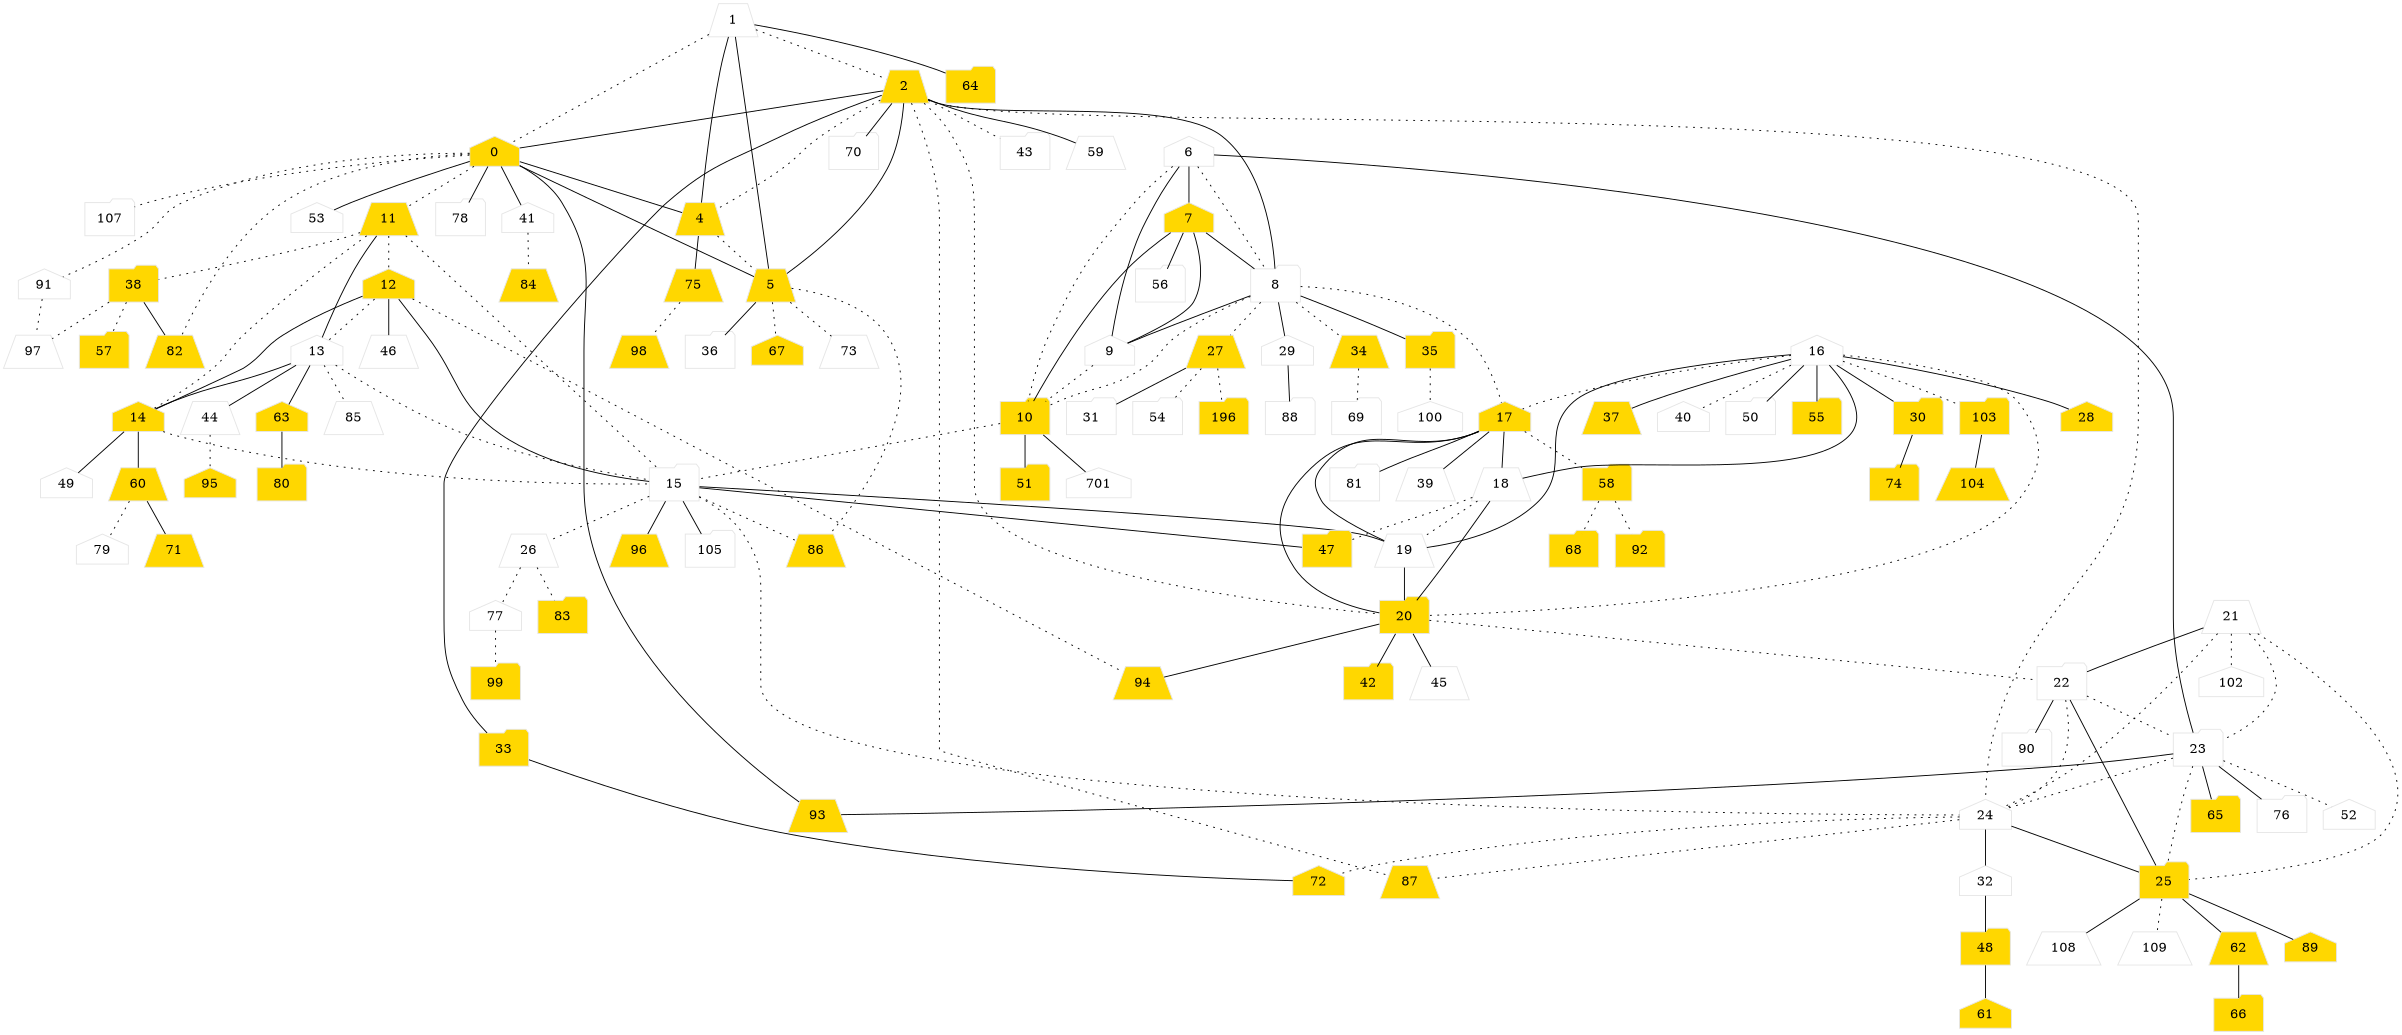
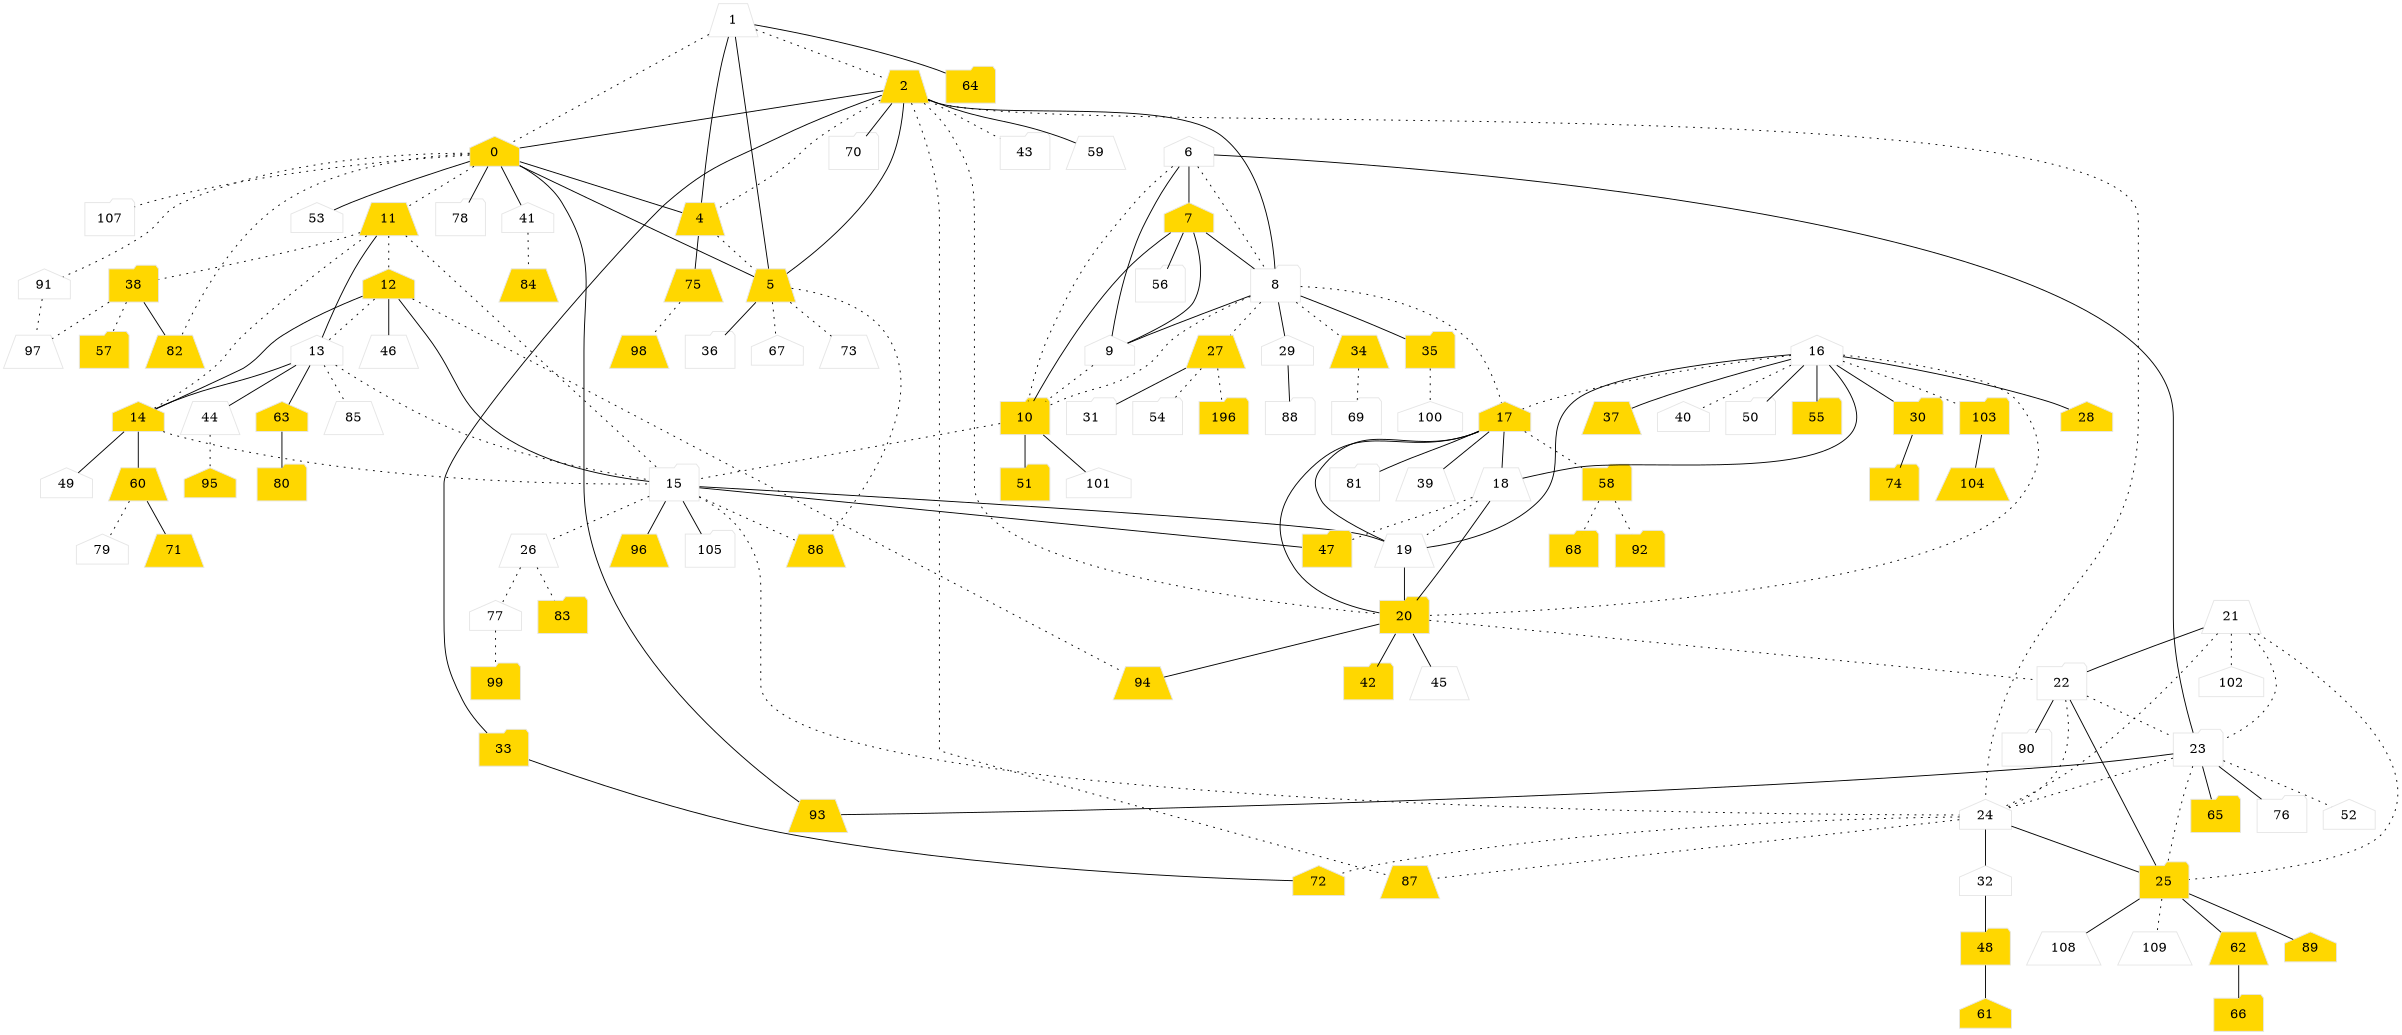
node "67": fillcolor gold -> white
node "701": label "701" -> "101"
